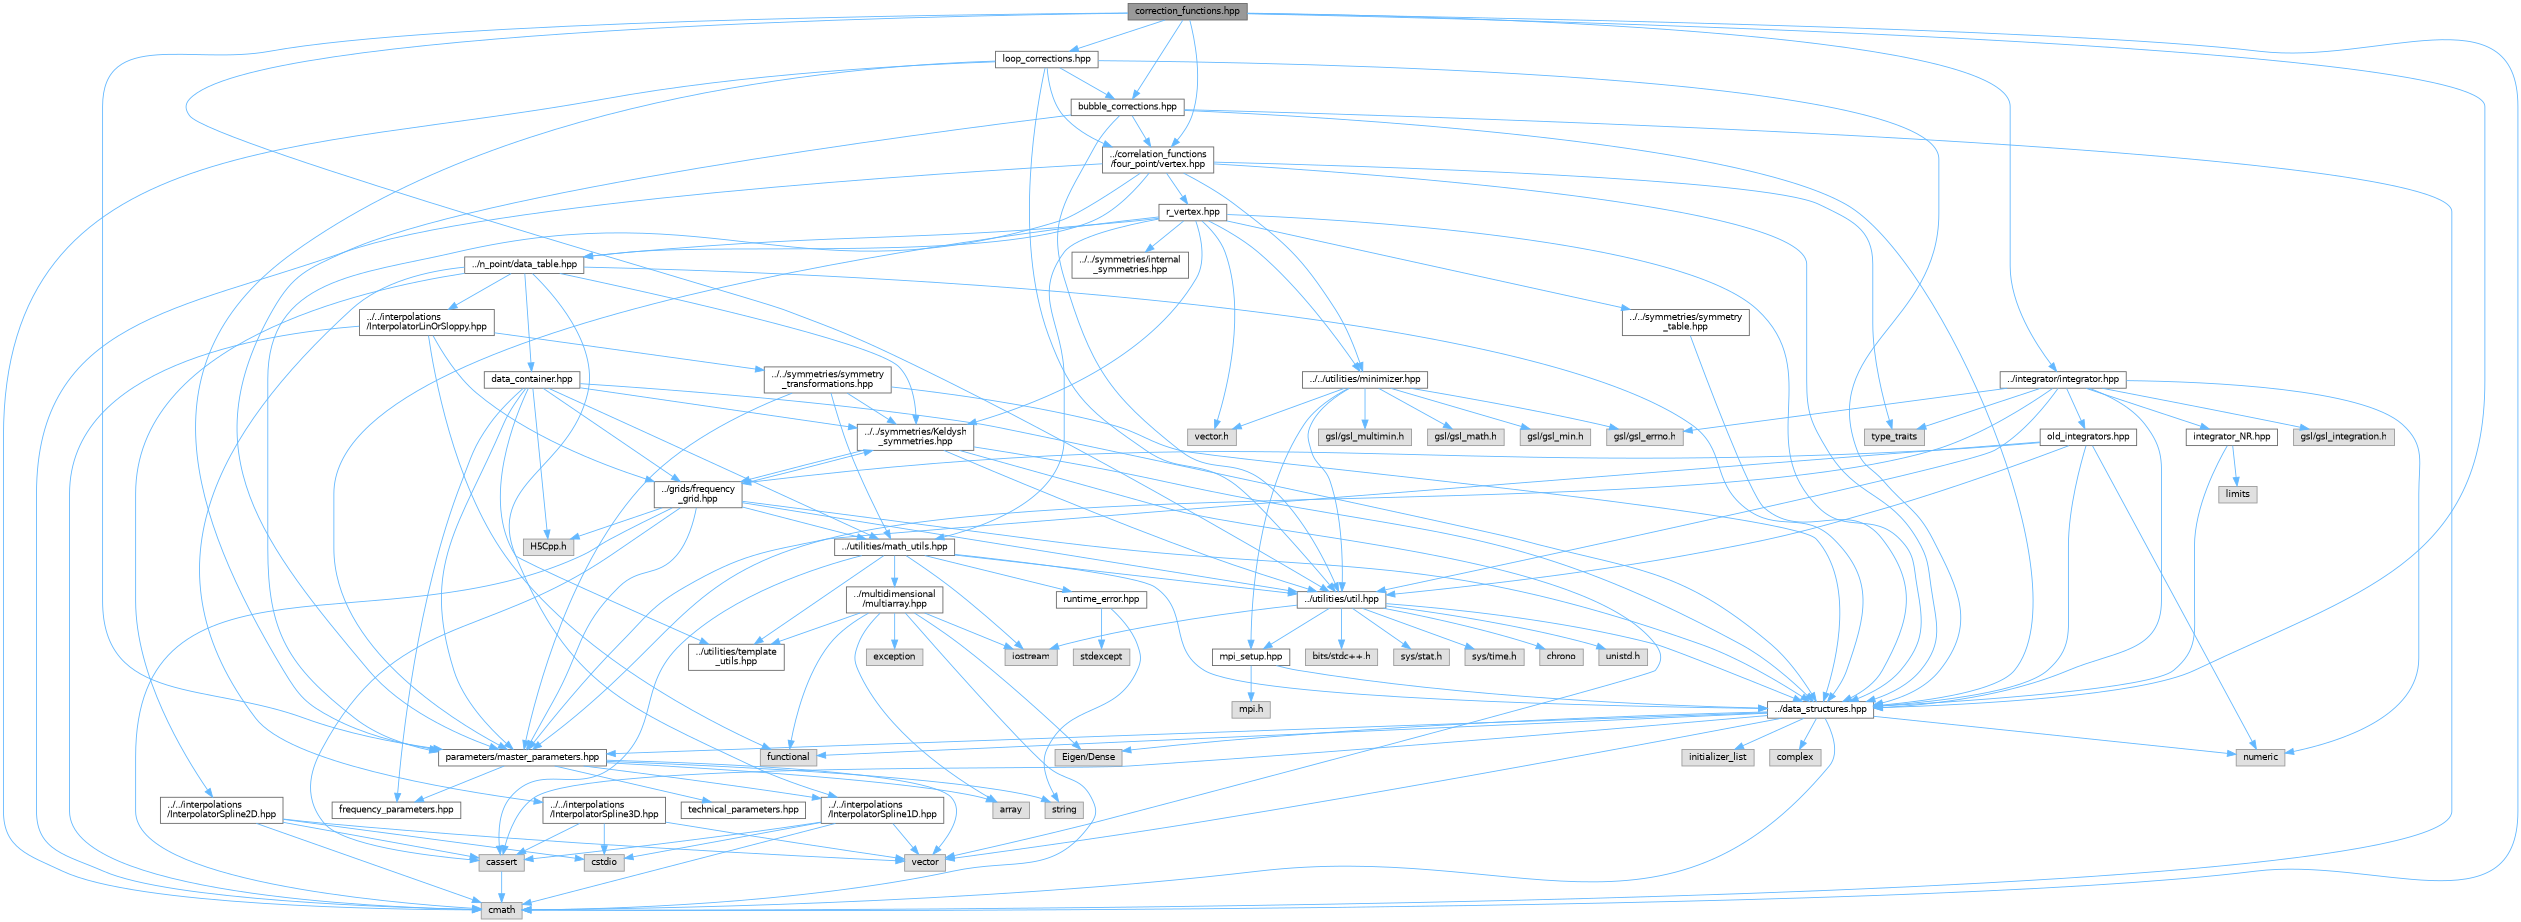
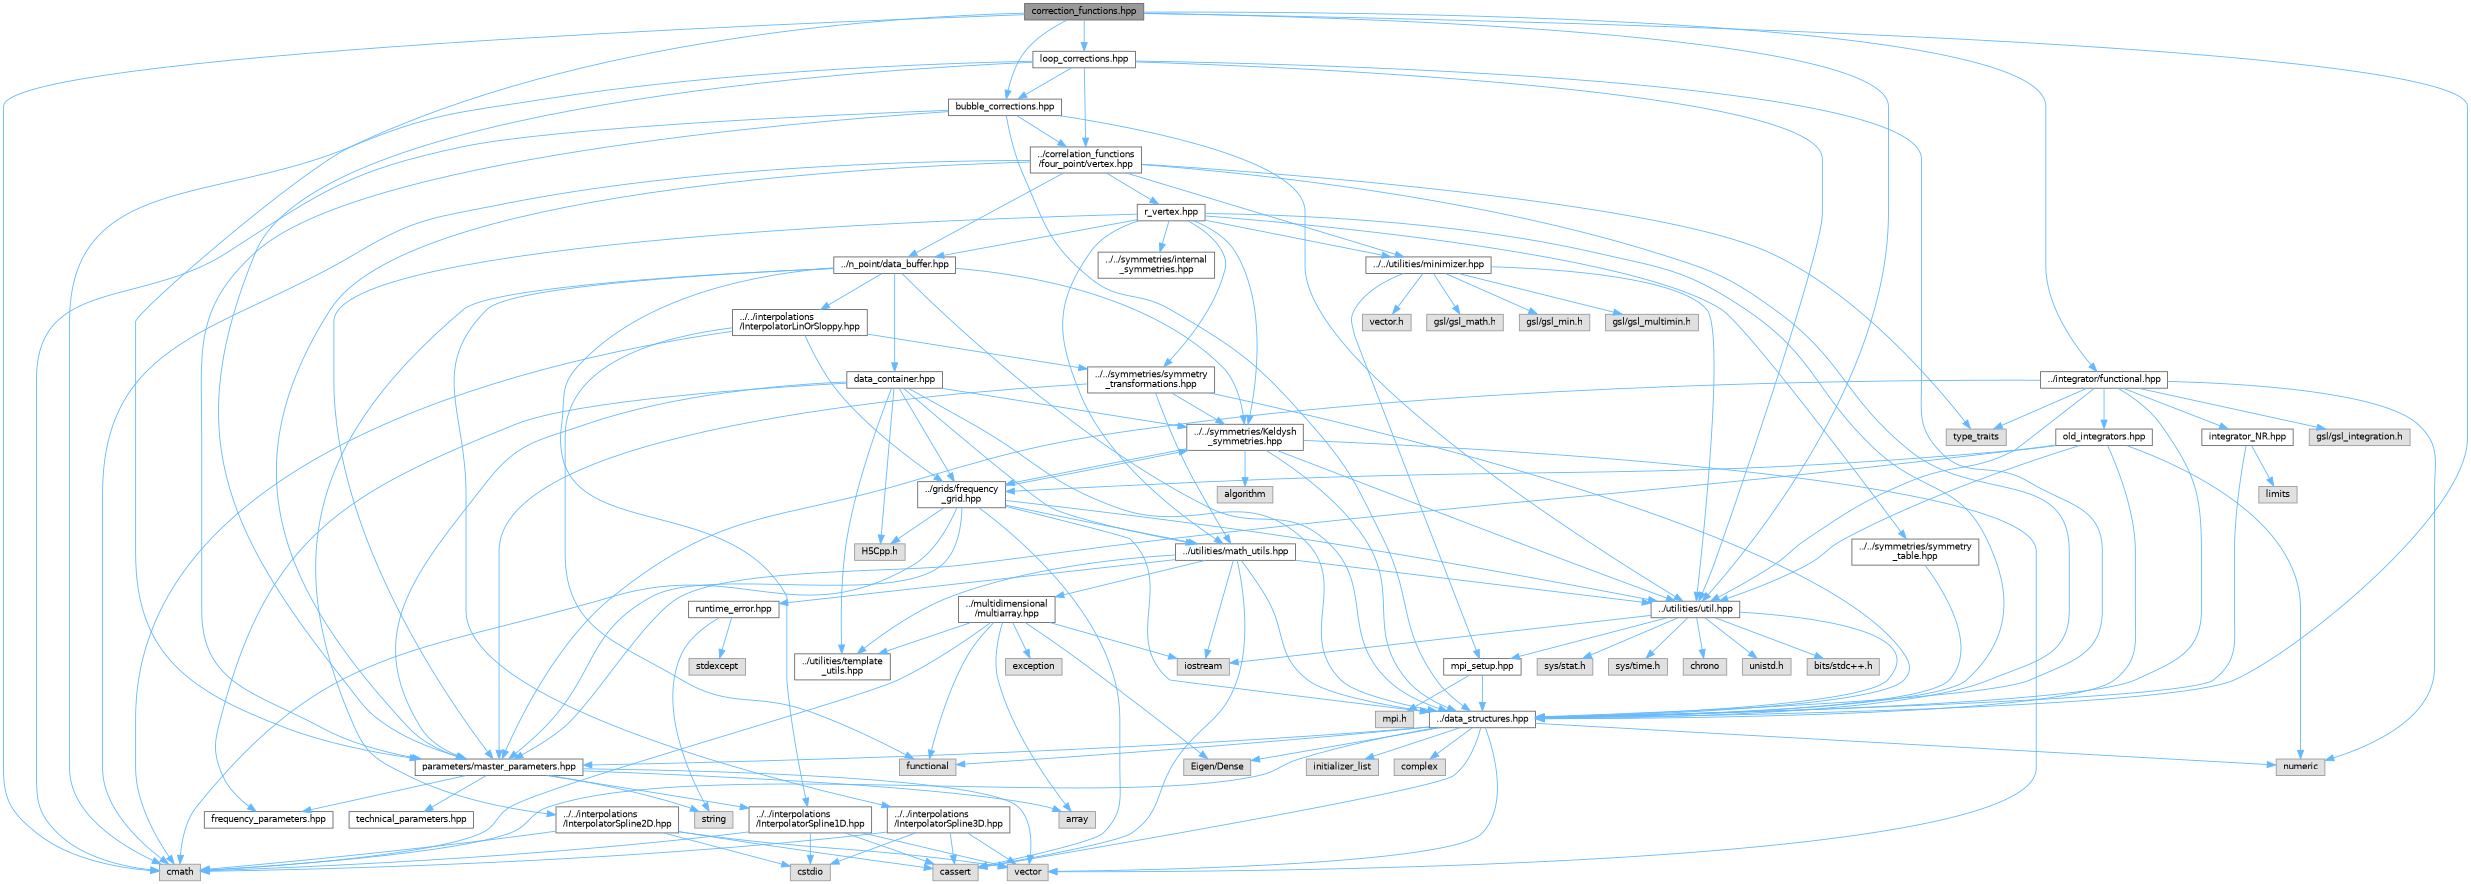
edge "correction_functions.hpp" -> "../correlation_functions /four_point/vertex.hpp": removed
node "../n_point/data_table.hpp": label "../n_point/data_table.hpp" -> "../n_point/data_buffer.hpp"
edge "r_vertex.hpp" -> "vector.h": now "r_vertex.hpp" -> "../../symmetries/symmetry _transformations.hpp"
node "../integrator/integrator.hpp": label "../integrator/integrator.hpp" -> "../integrator/functional.hpp"
node "gsl/gsl_errno.h": removed
node "algorithm": added
edge "cassert" -> "cmath": now "../../interpolations /InterpolatorSpline3D.hpp" -> "cmath"
